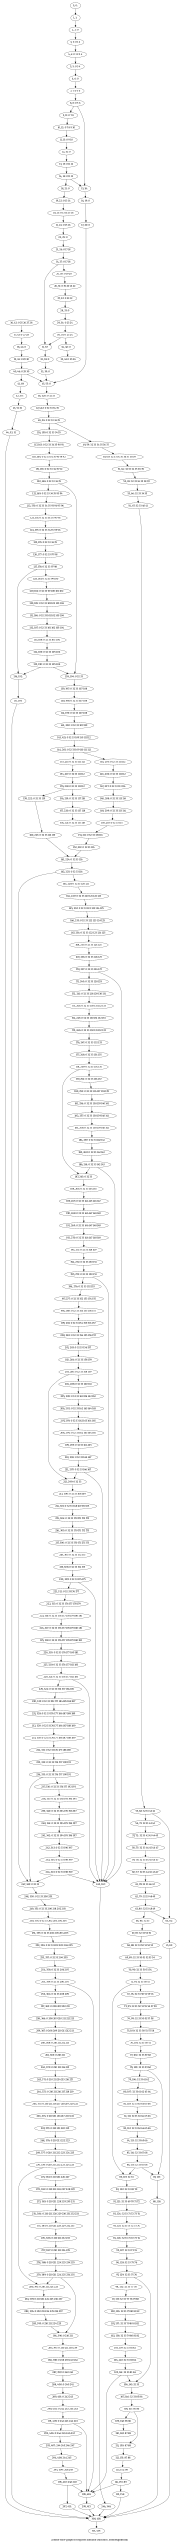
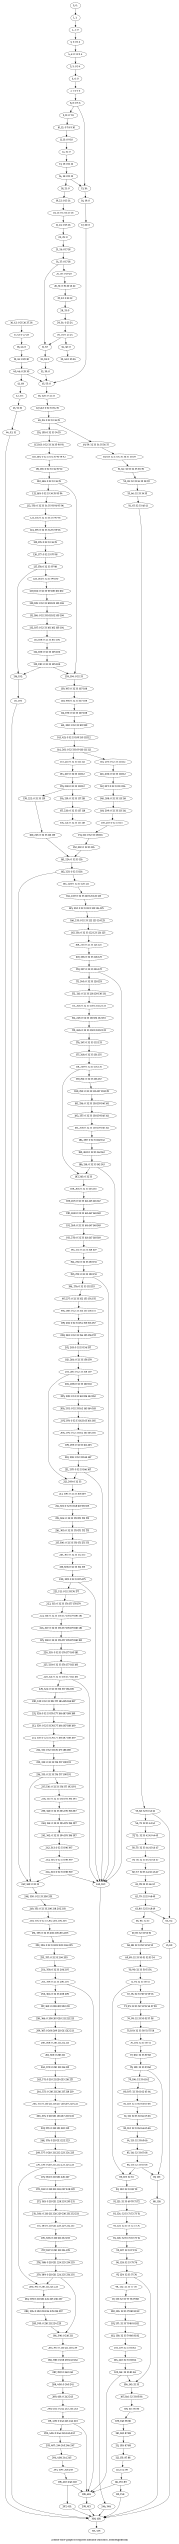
edge "108, 147: 85 86" -> "111, 150: 87 88": now "110, 149: 87 88" -> "111, 150: 87 88"
